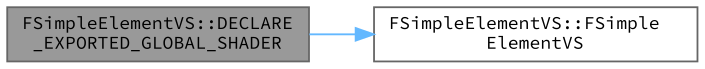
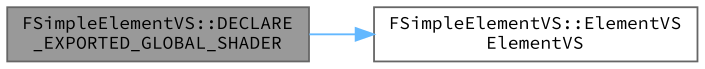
node "FSimpleElementVS::FSimple ElementVS": label "FSimpleElementVS::FSimple ElementVS" -> "FSimpleElementVS::ElementVS ElementVS"
